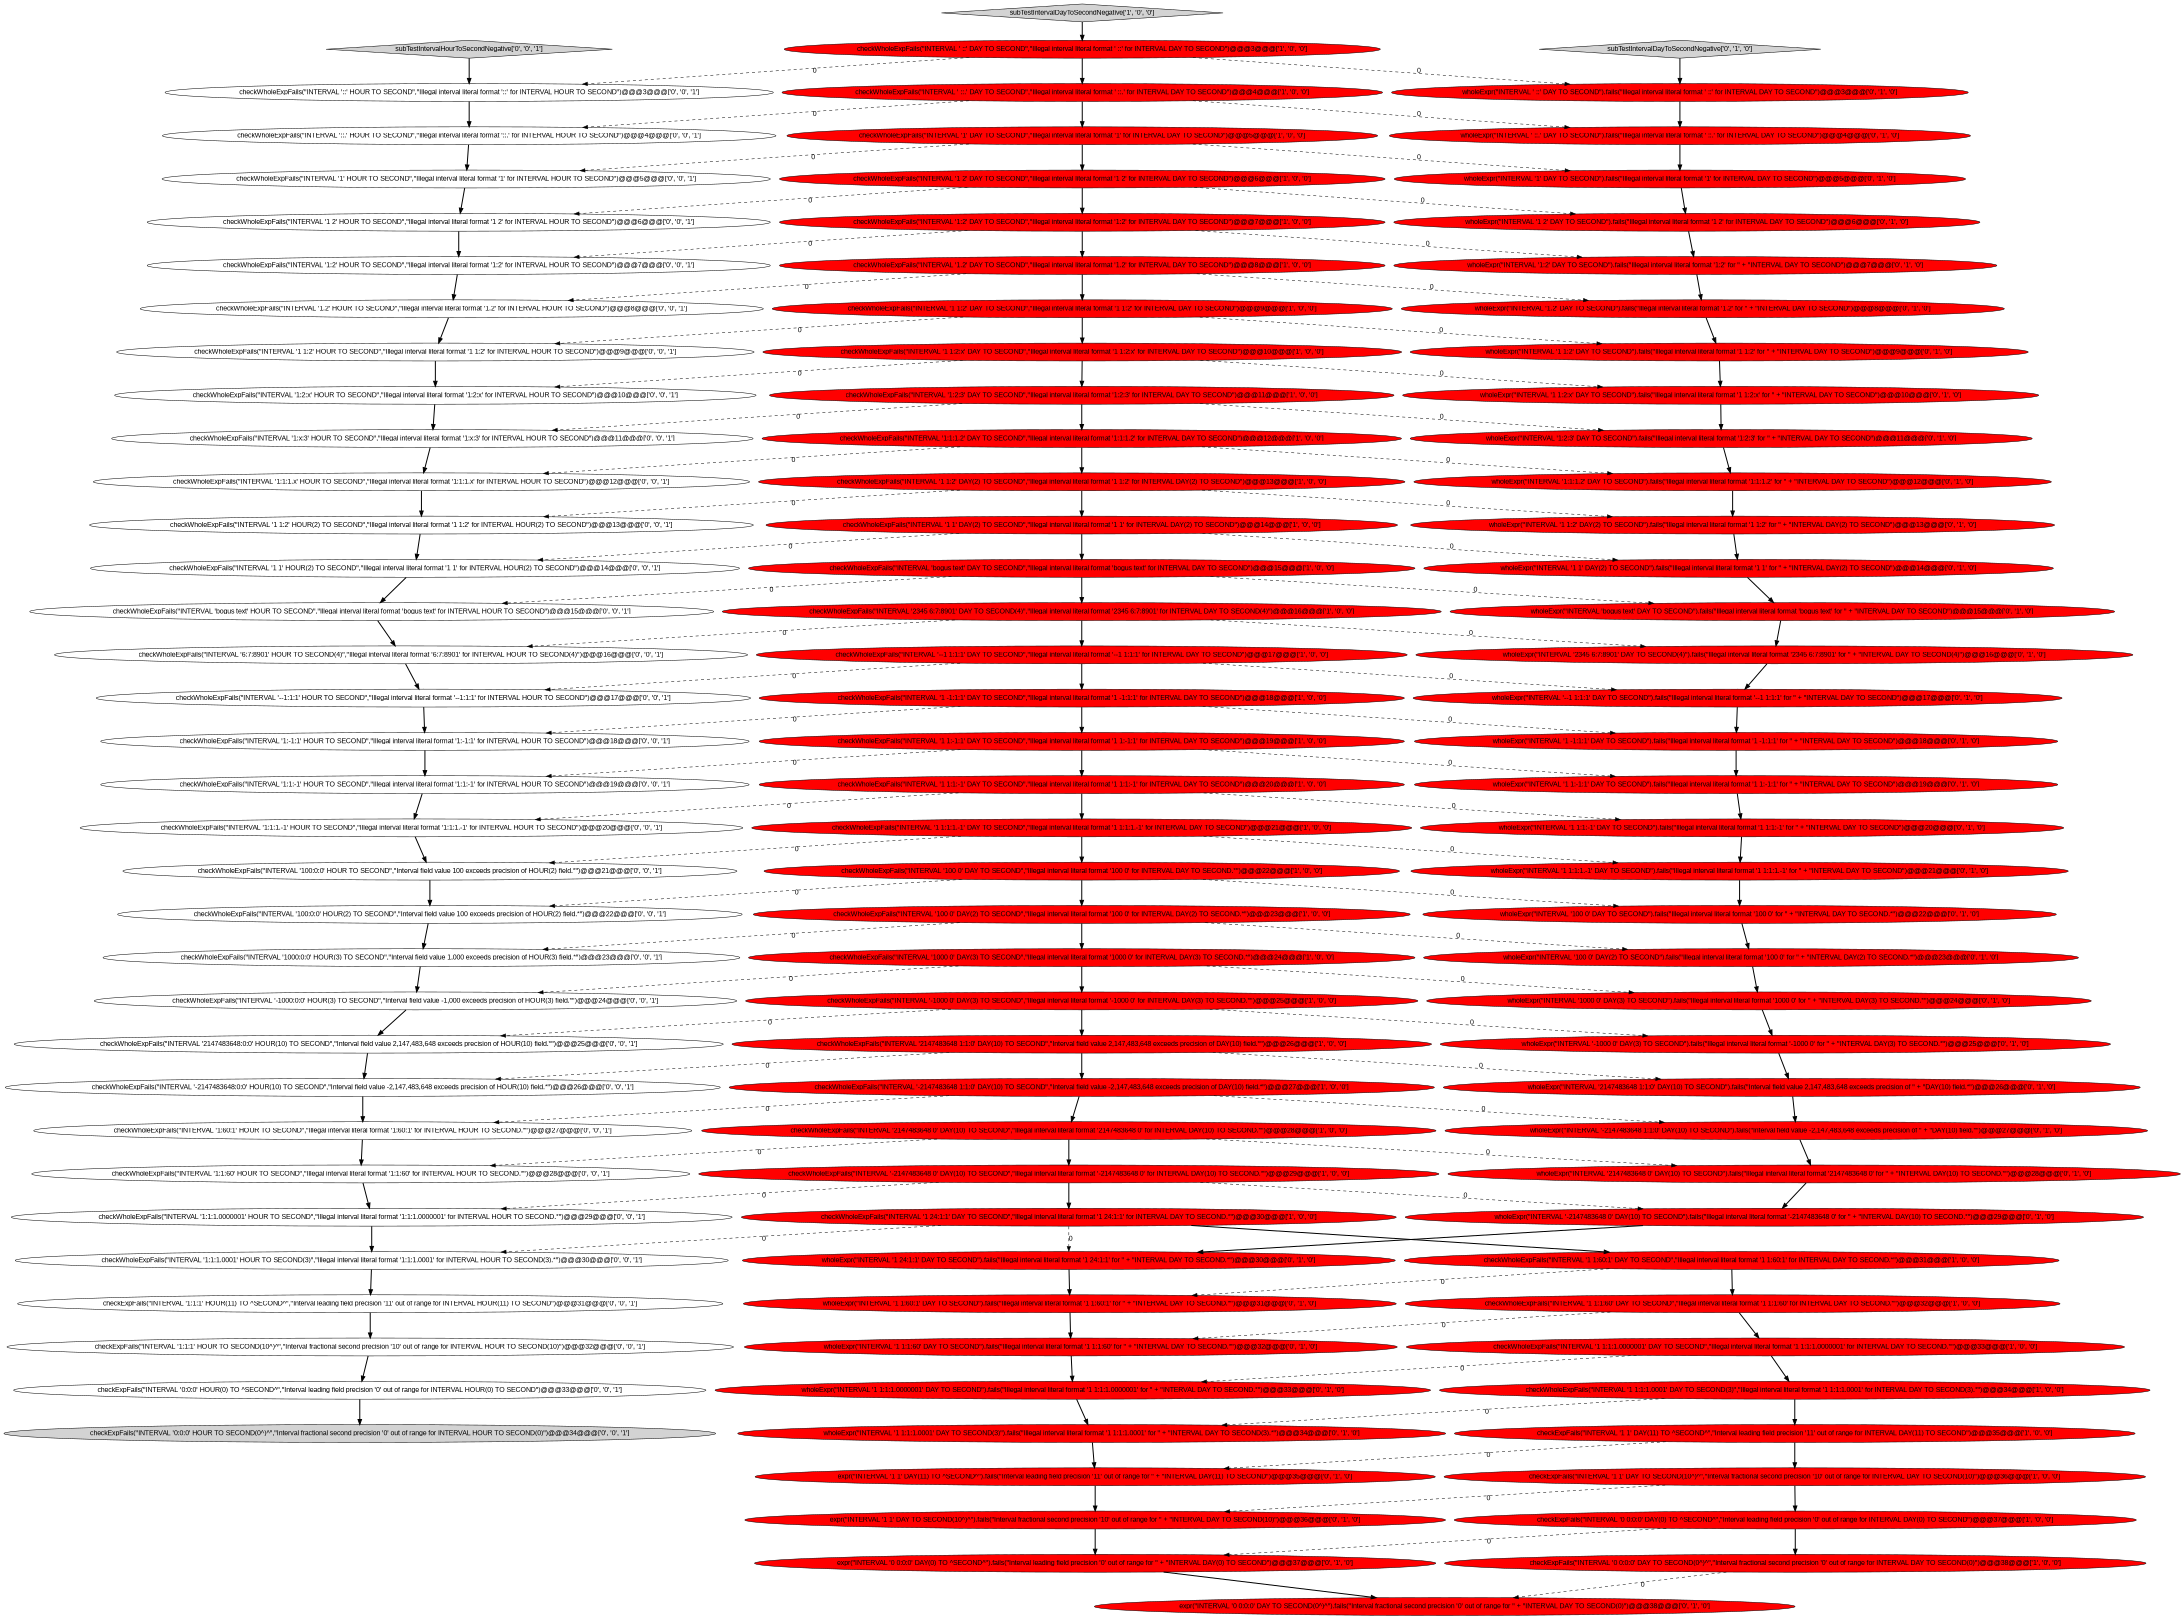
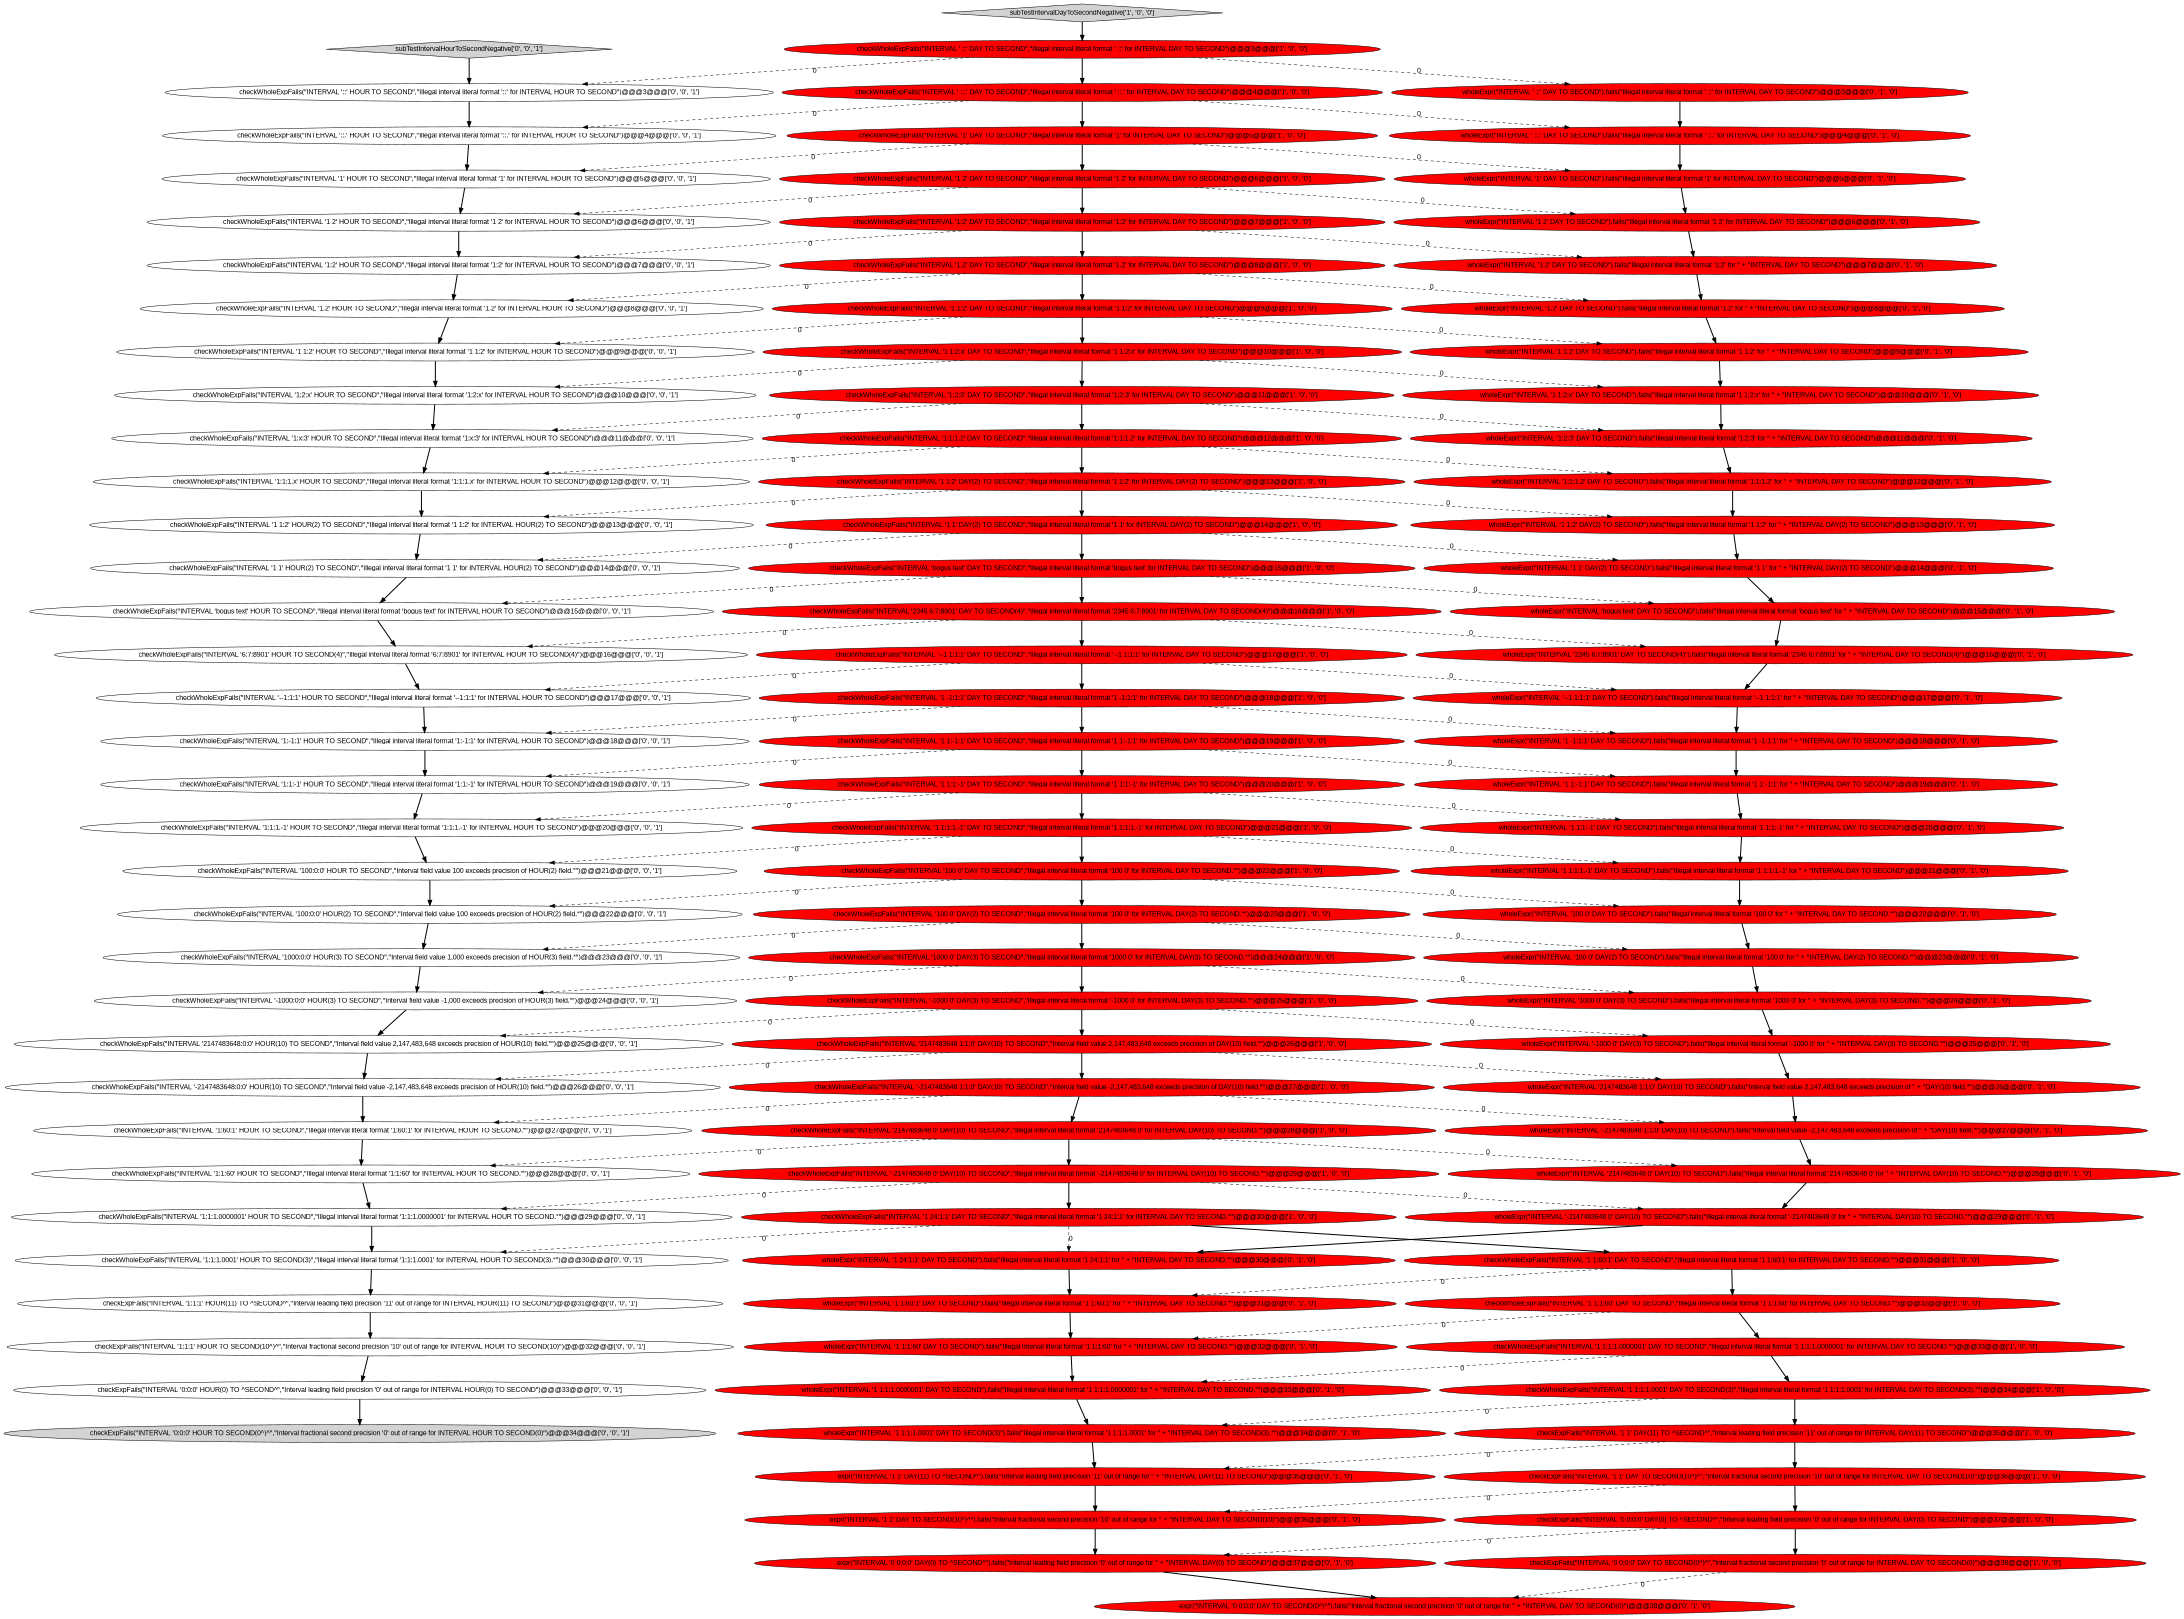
node "subTestIntervalDayToSecondNegative['0', '1', '0']": removed
